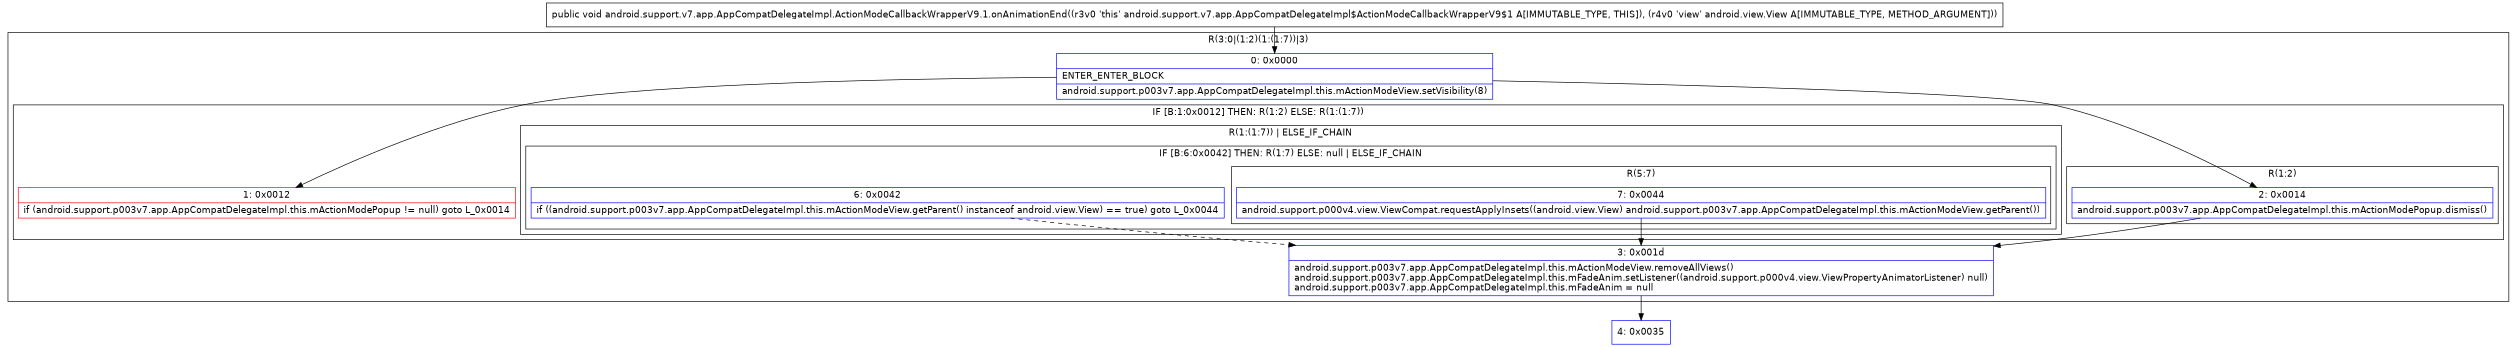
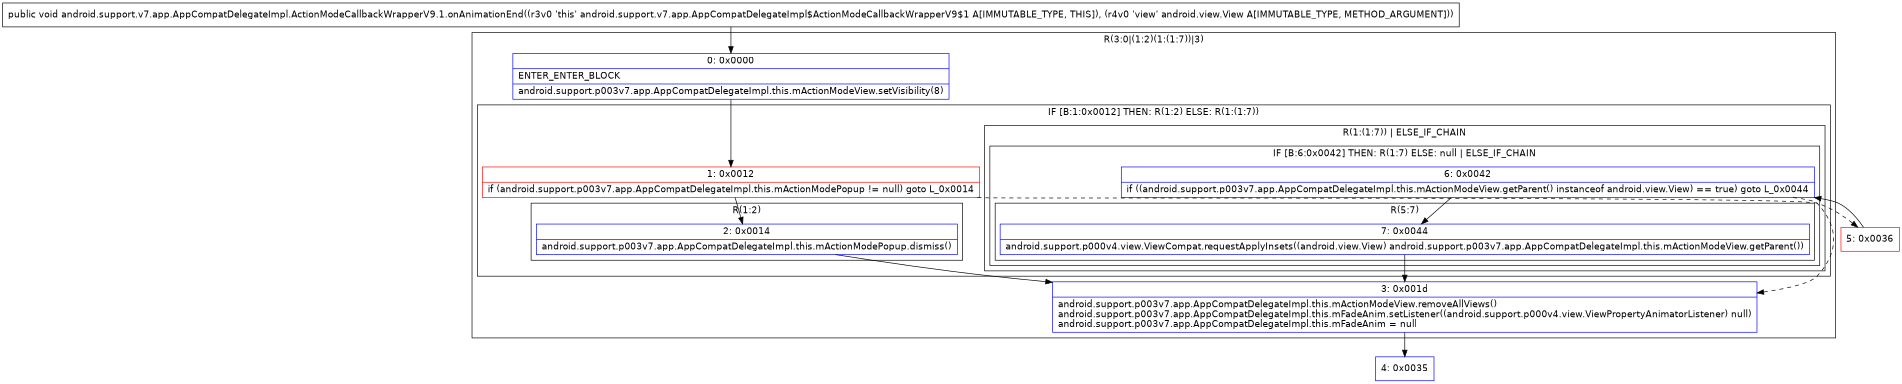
edge "0: 0x0000" -> "2: 0x0014": now "1: 0x0012" -> "2: 0x0014"
edge "6: 0x0042" -> "7: 0x0044": added
node "5: 0x0036": added
